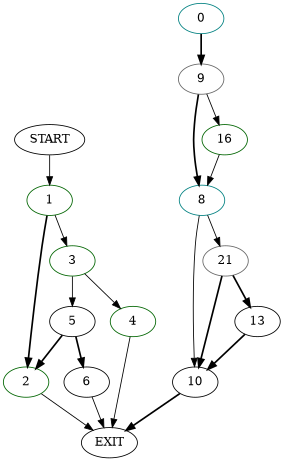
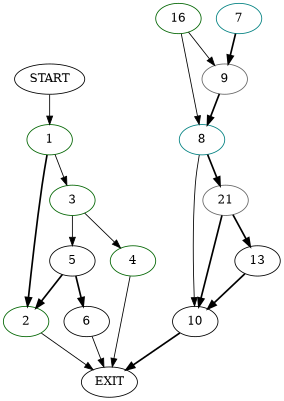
node "0": label "0" -> "7"
edge "9" -> "16": reversed
edge "8" -> "21": style solid -> bold
